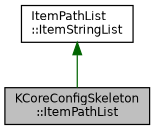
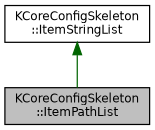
node "ItemPathList ::ItemStringList": label "ItemPathList ::ItemStringList" -> "KCoreConfigSkeleton ::ItemStringList"
